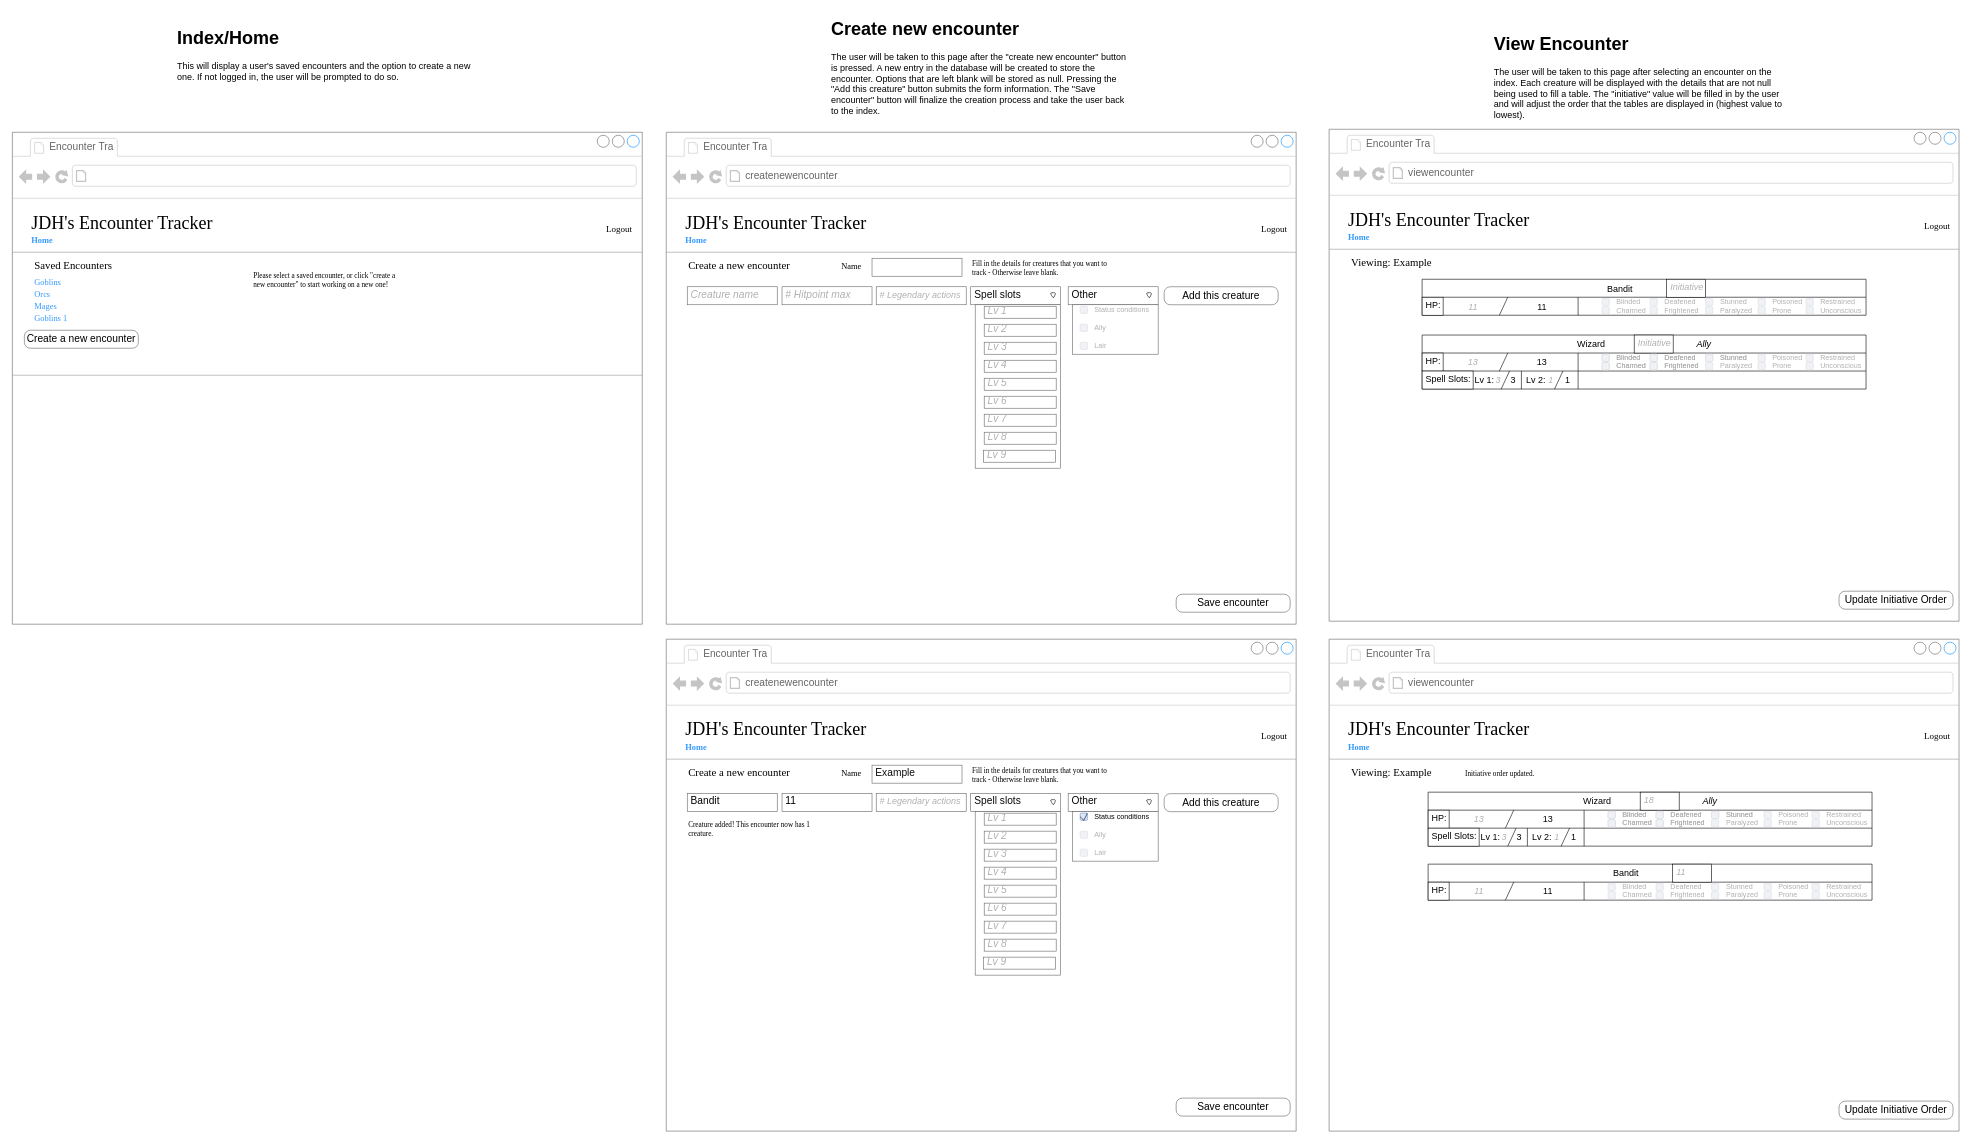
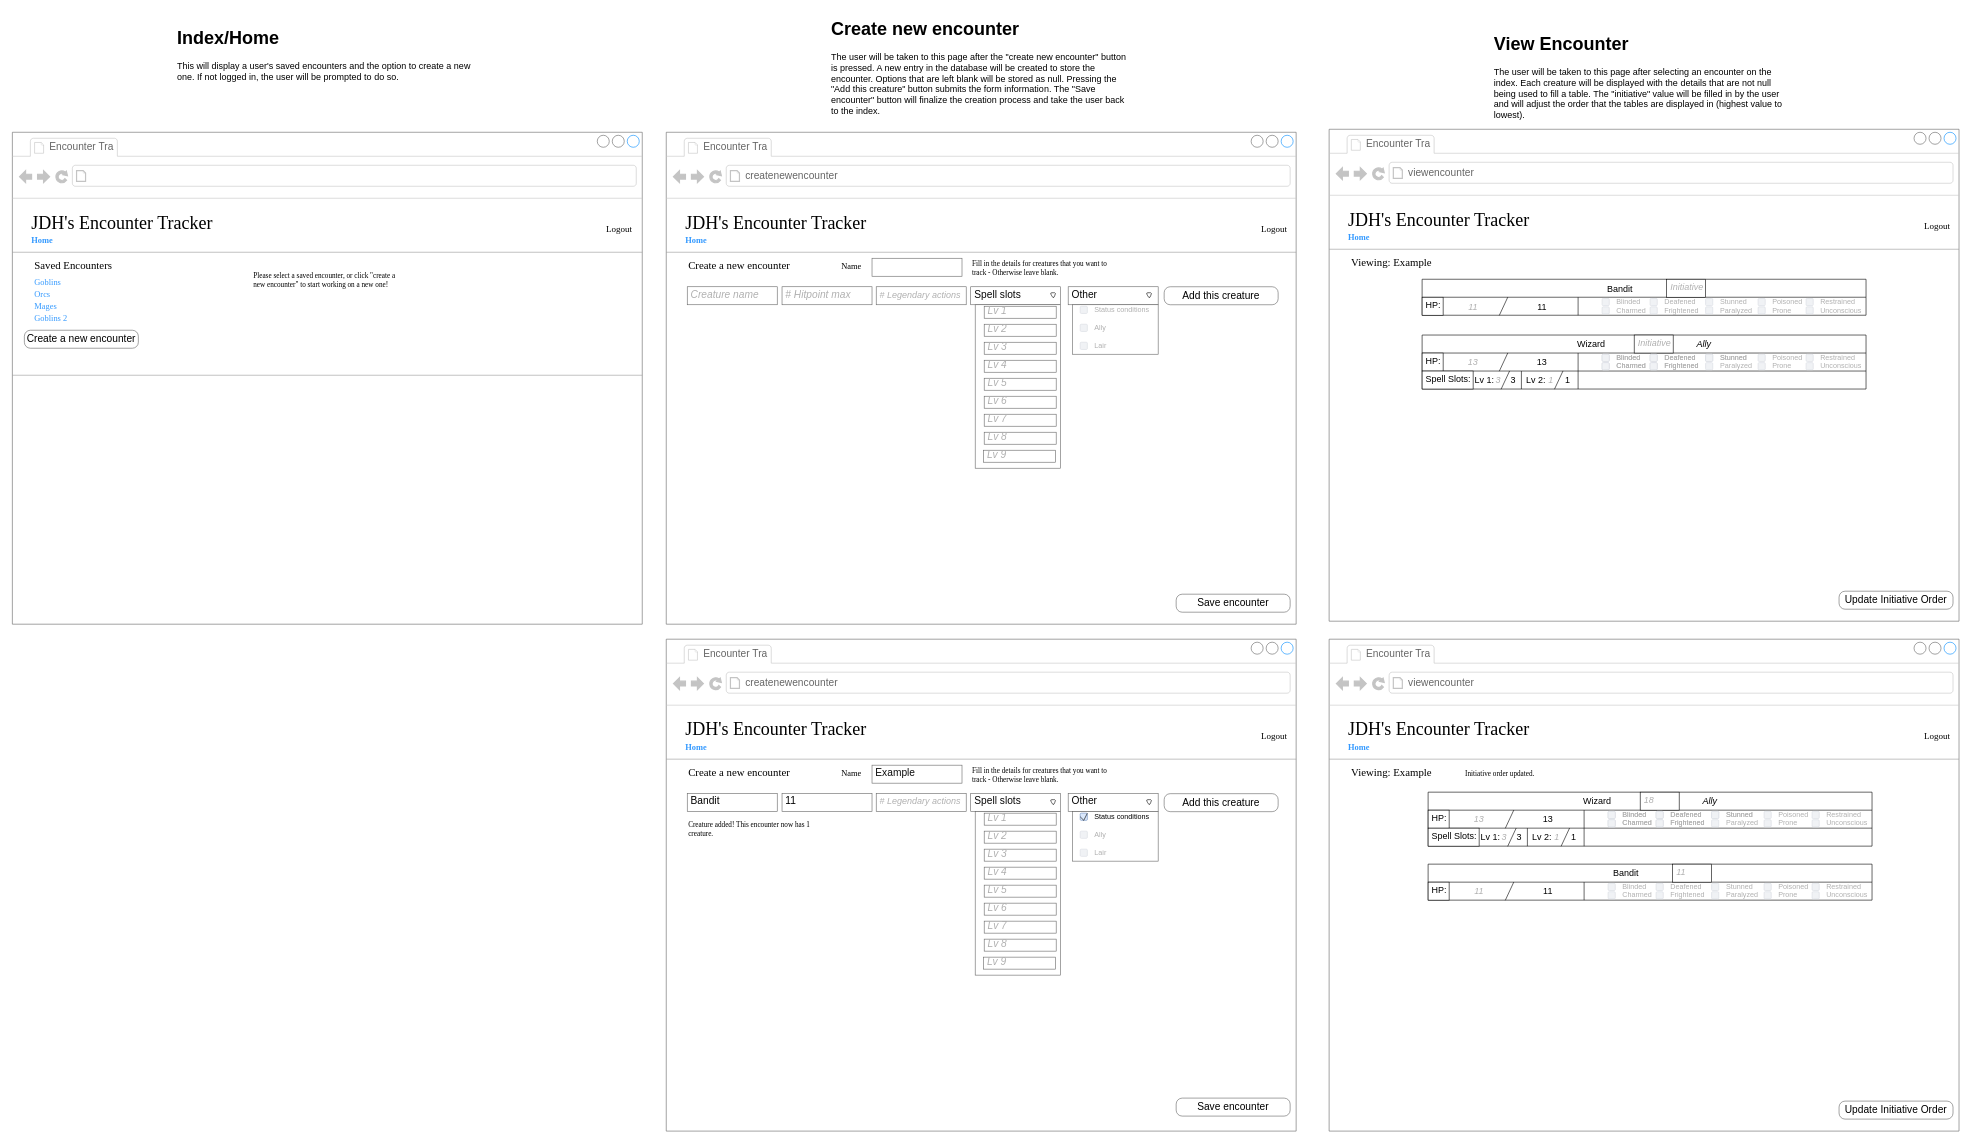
node "Goblins 1": label "Goblins 1" -> "Goblins 2"
